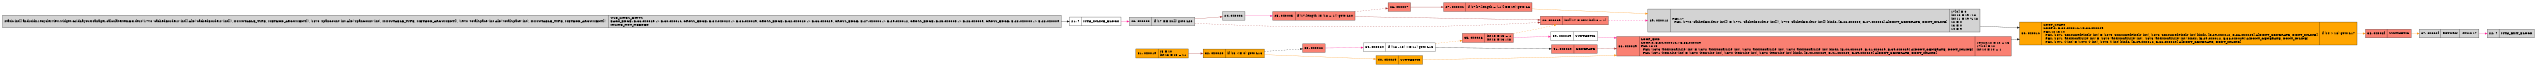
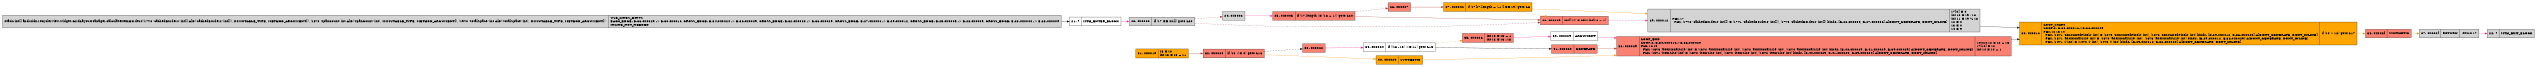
node "27: 0x000c": fillcolor salmon -> orange
edge "23: 0x0000" -> "24: 0x0002": style solid -> dashed
node "21: ?": text "MTH_INLINE_BLOCK" -> "MTH_ENTER_BLOCK"
edge "35: 0x0026" -> "28: 0x000e": now "27: 0x000c" -> "28: 0x000e"
node "39: 0x0029": text "SYNTHETIC" -> "ARGUMENT"
node "32: 0x0020": fillcolor orange -> salmon
